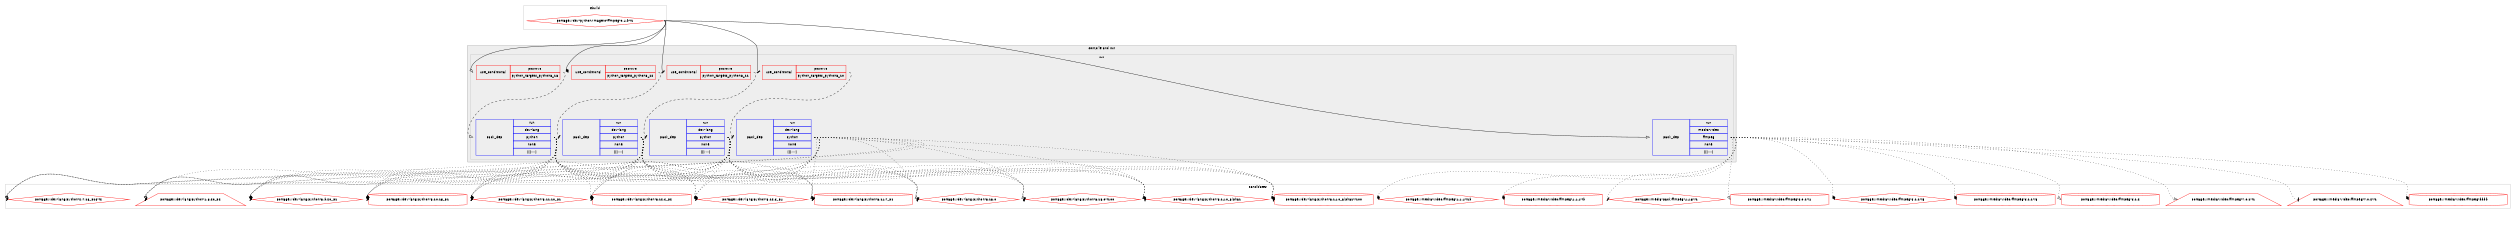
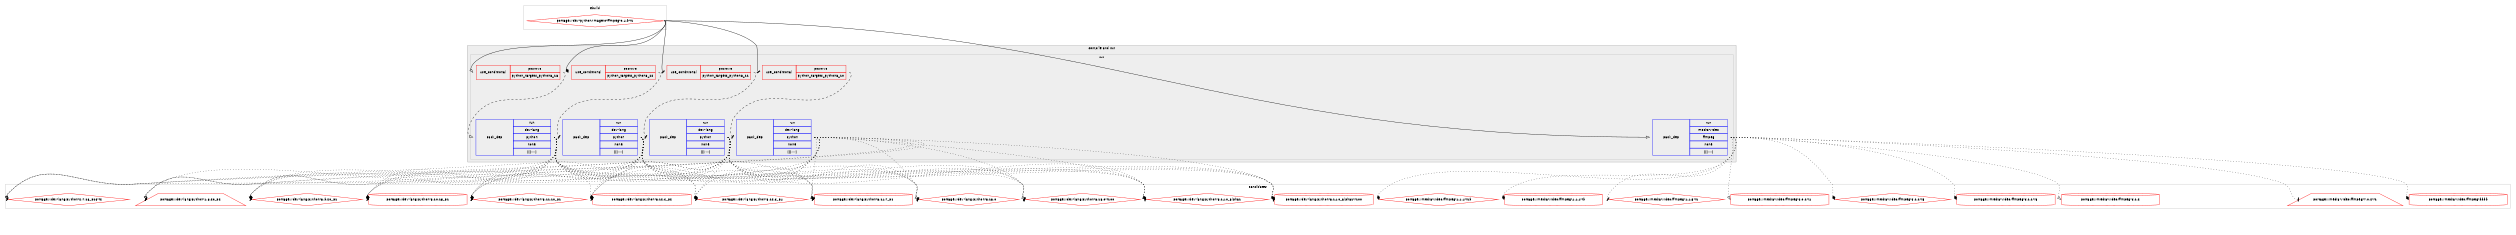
node "portage://media-pack/ffmpeg-4.4.5-r1": label "portage://media-pack/ffmpeg-4.4.5-r1" -> "portage://media-video/ffmpeg-4.4.5-r1"
node "portage://media-video/ffmpeg-7.0.1-r1": removed
